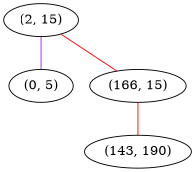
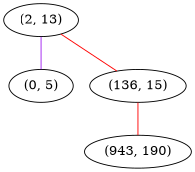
node "(2, 15)": label "(2, 15)" -> "(2, 13)"
node "(166, 15)": label "(166, 15)" -> "(136, 15)"
node "(143, 190)": label "(143, 190)" -> "(943, 190)"
